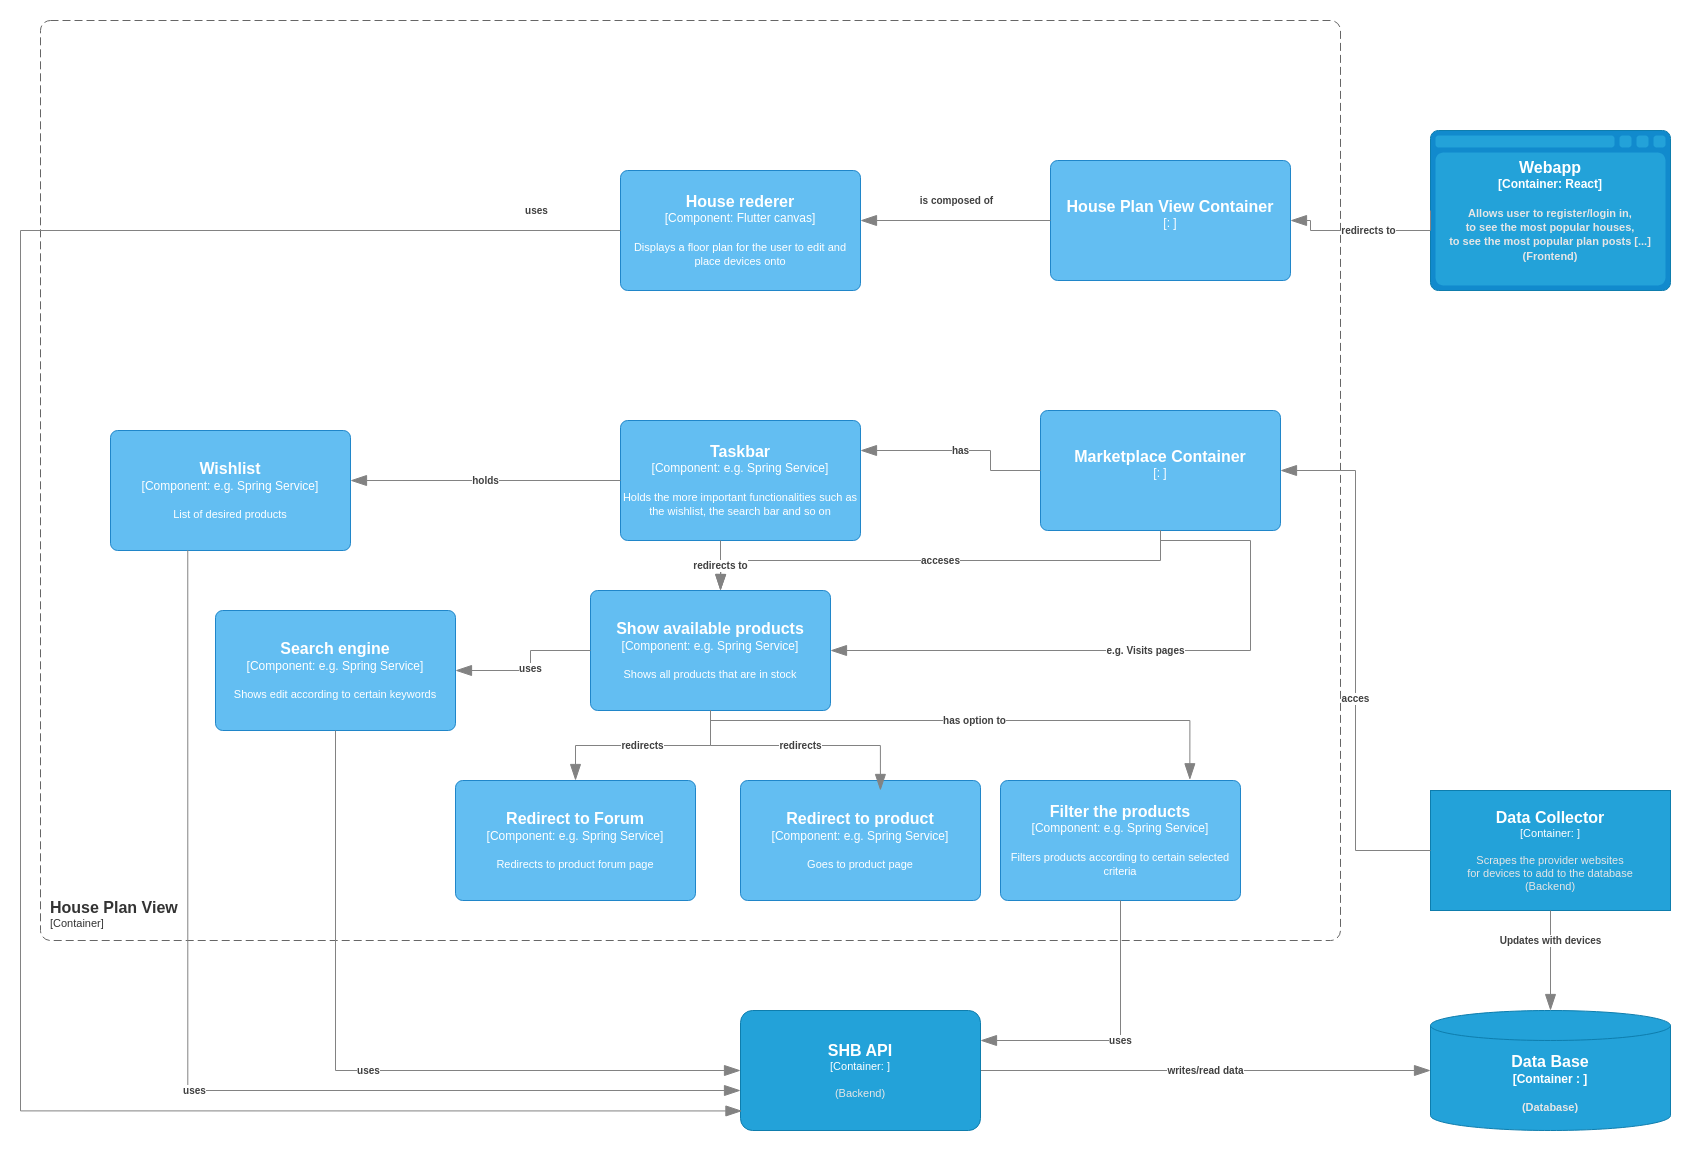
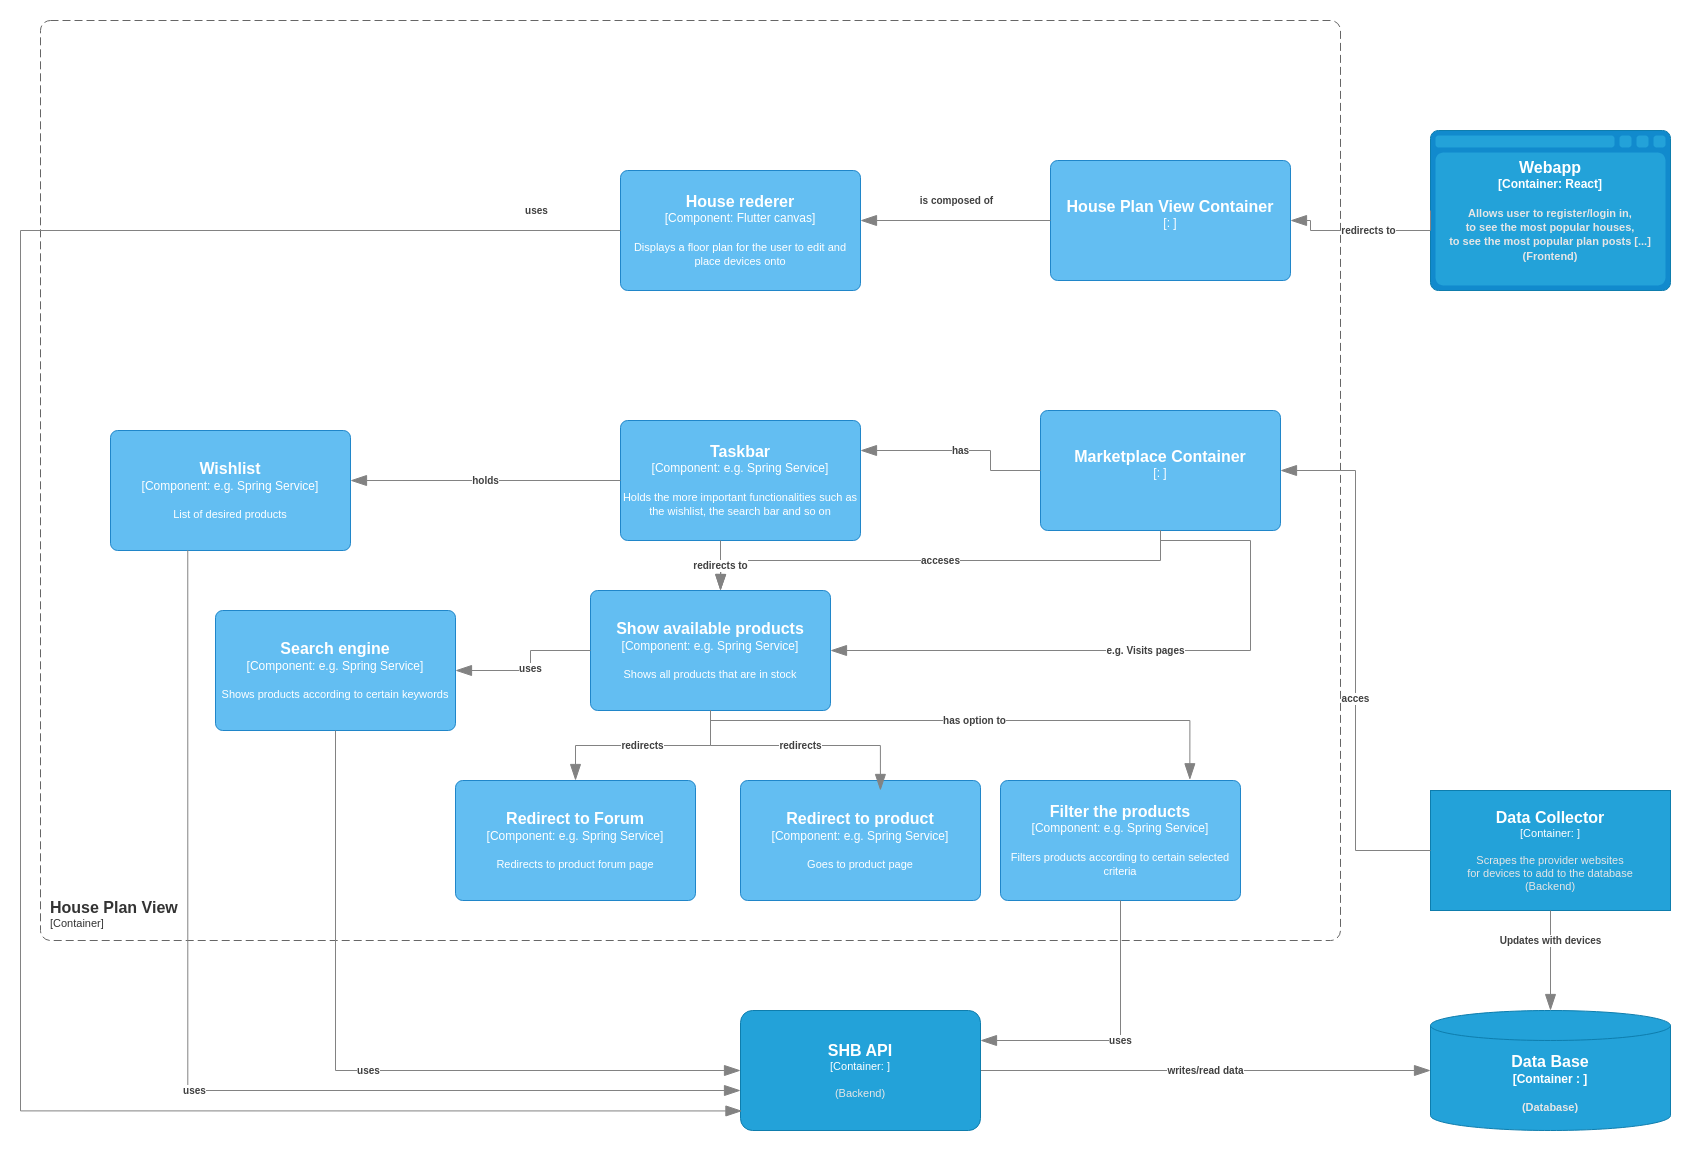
node "Search engine [Component: e.g. Spring Service] Shows edit according to certain keywords": label "Search engine [Component: e.g. Spring Service] Shows edit according to certain keywords" -> "Search engine [Component: e.g. Spring Service] Shows products according to certain keywords"
